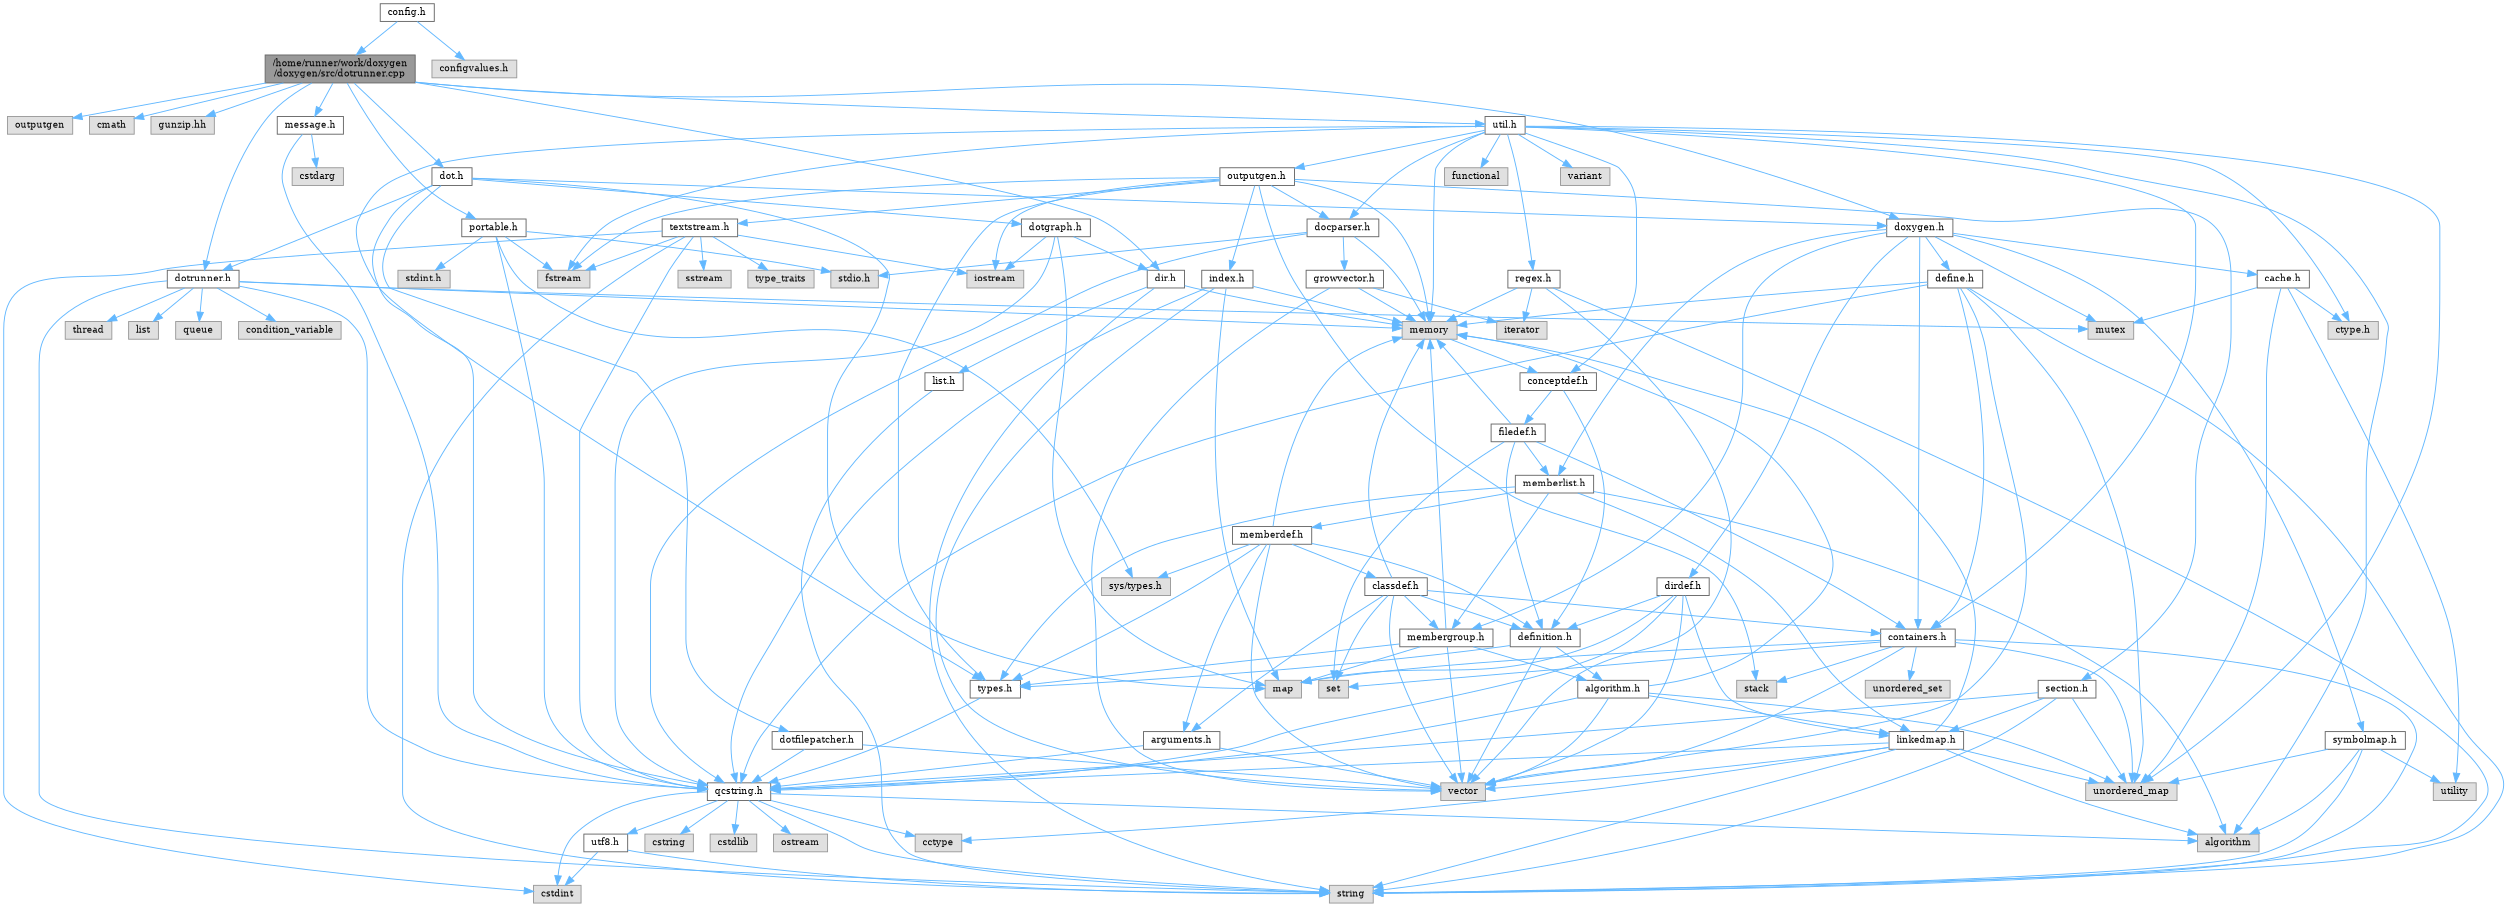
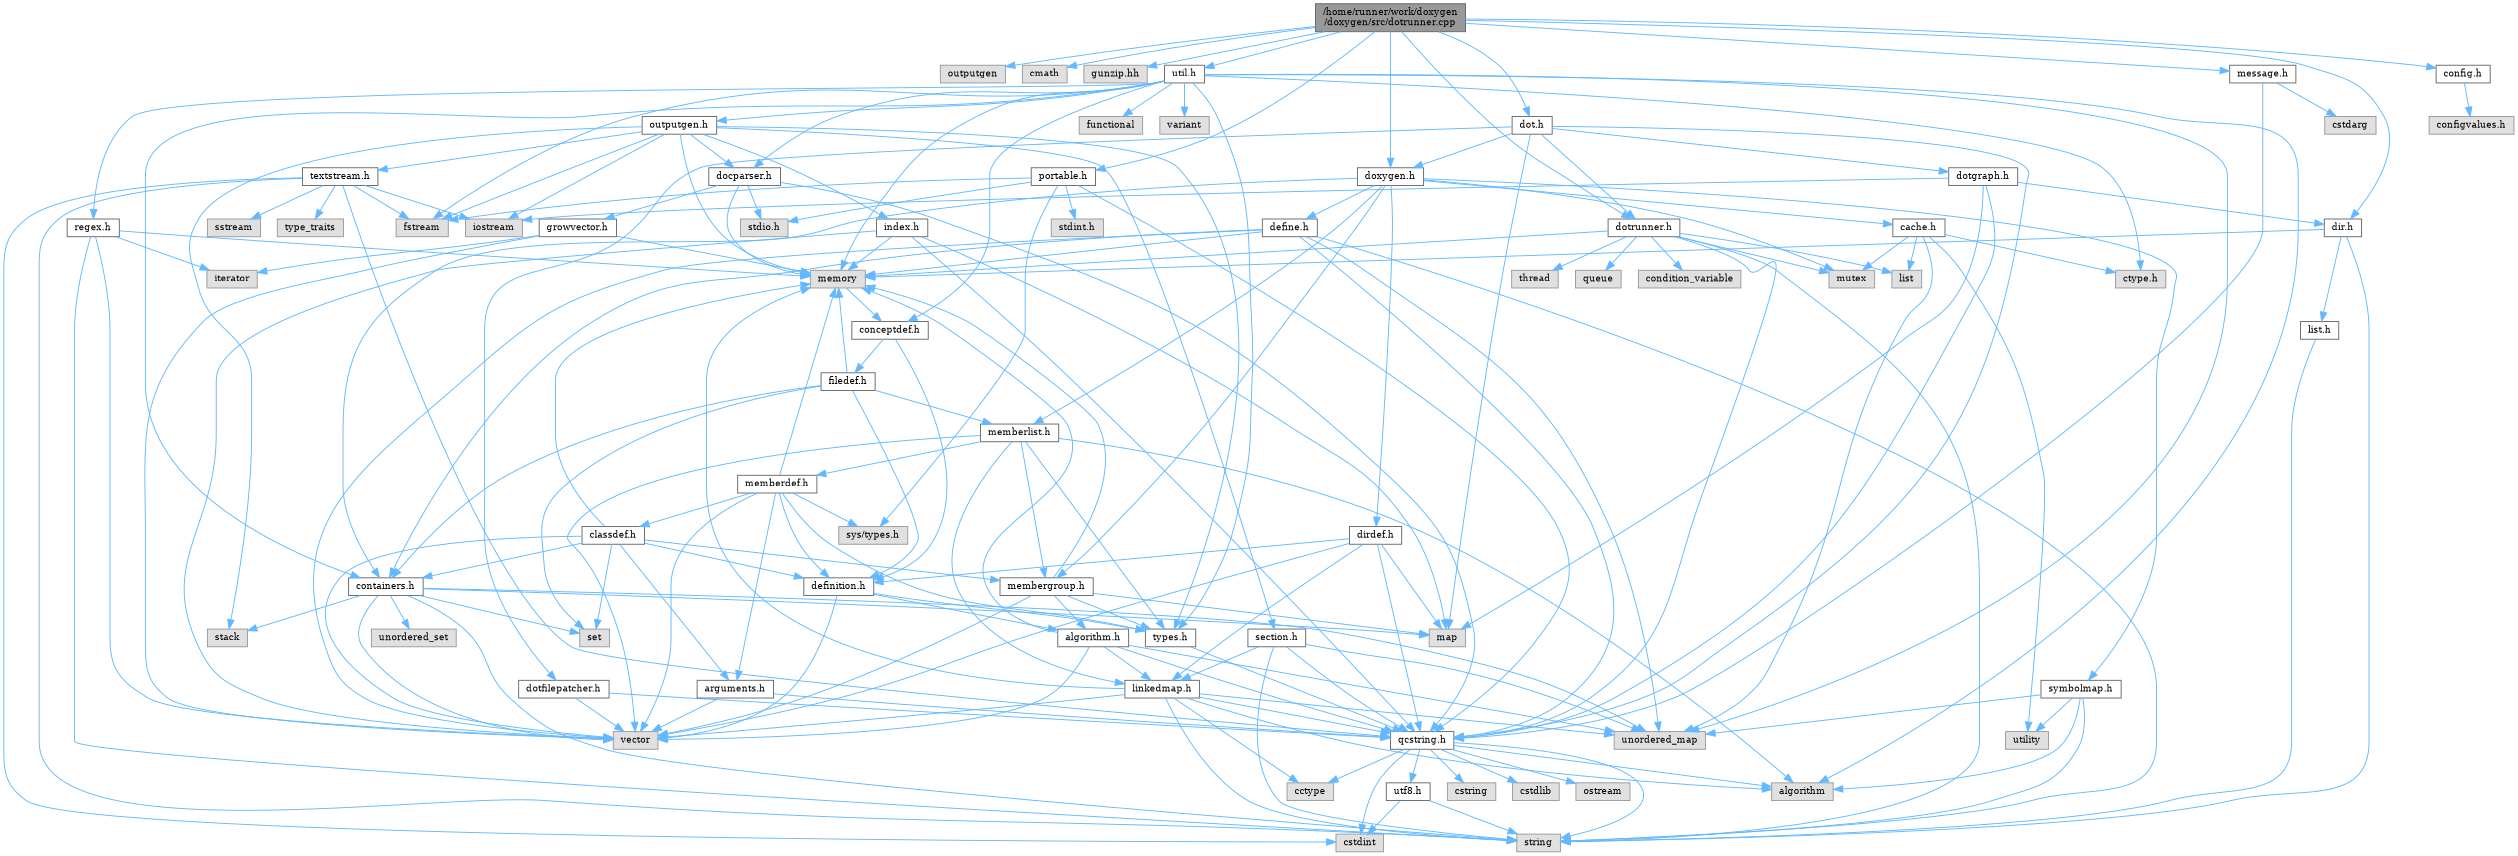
edge "config.h" -> "/home/runner/work/doxygen /doxygen/src/dotrunner.cpp": reversed
edge "cache.h" -> "list": added
edge "memberlist.h" -> "vector": added
